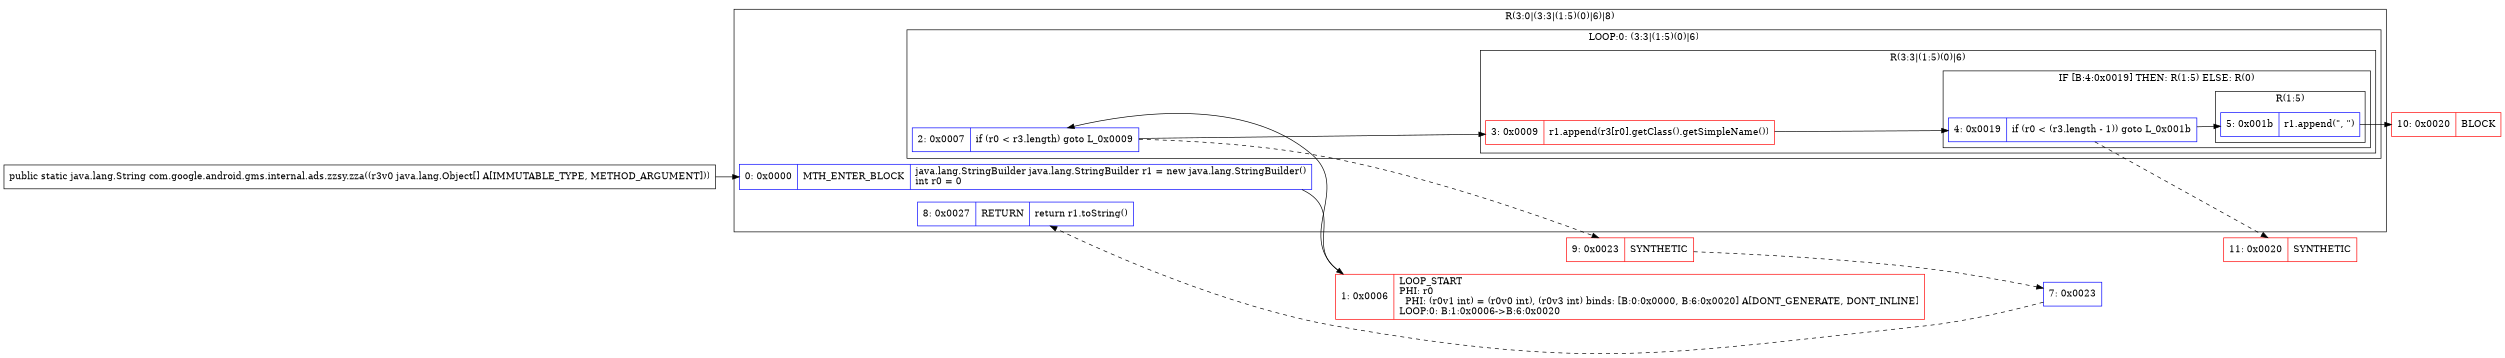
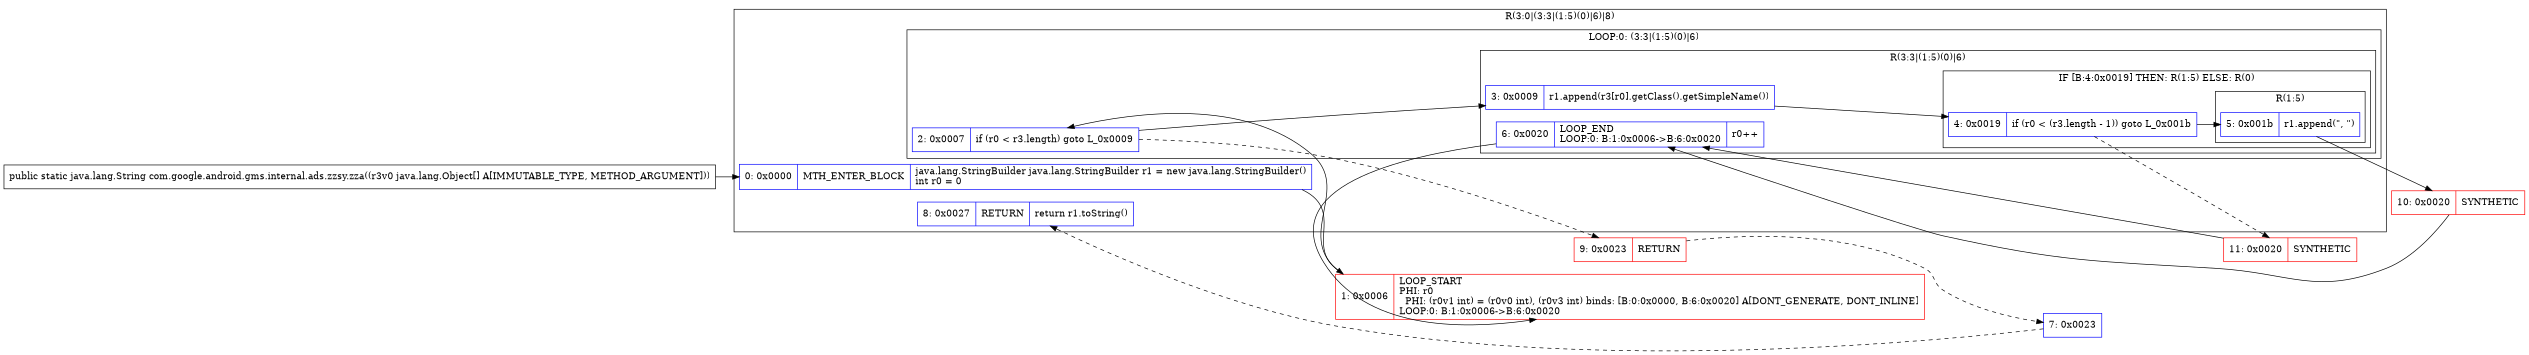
node "10: 0x0020": text "BLOCK" -> "SYNTHETIC"
node "3: 0x0009": color red -> blue
node "6: 0x0020": added
node "9: 0x0023": text "SYNTHETIC" -> "RETURN"
